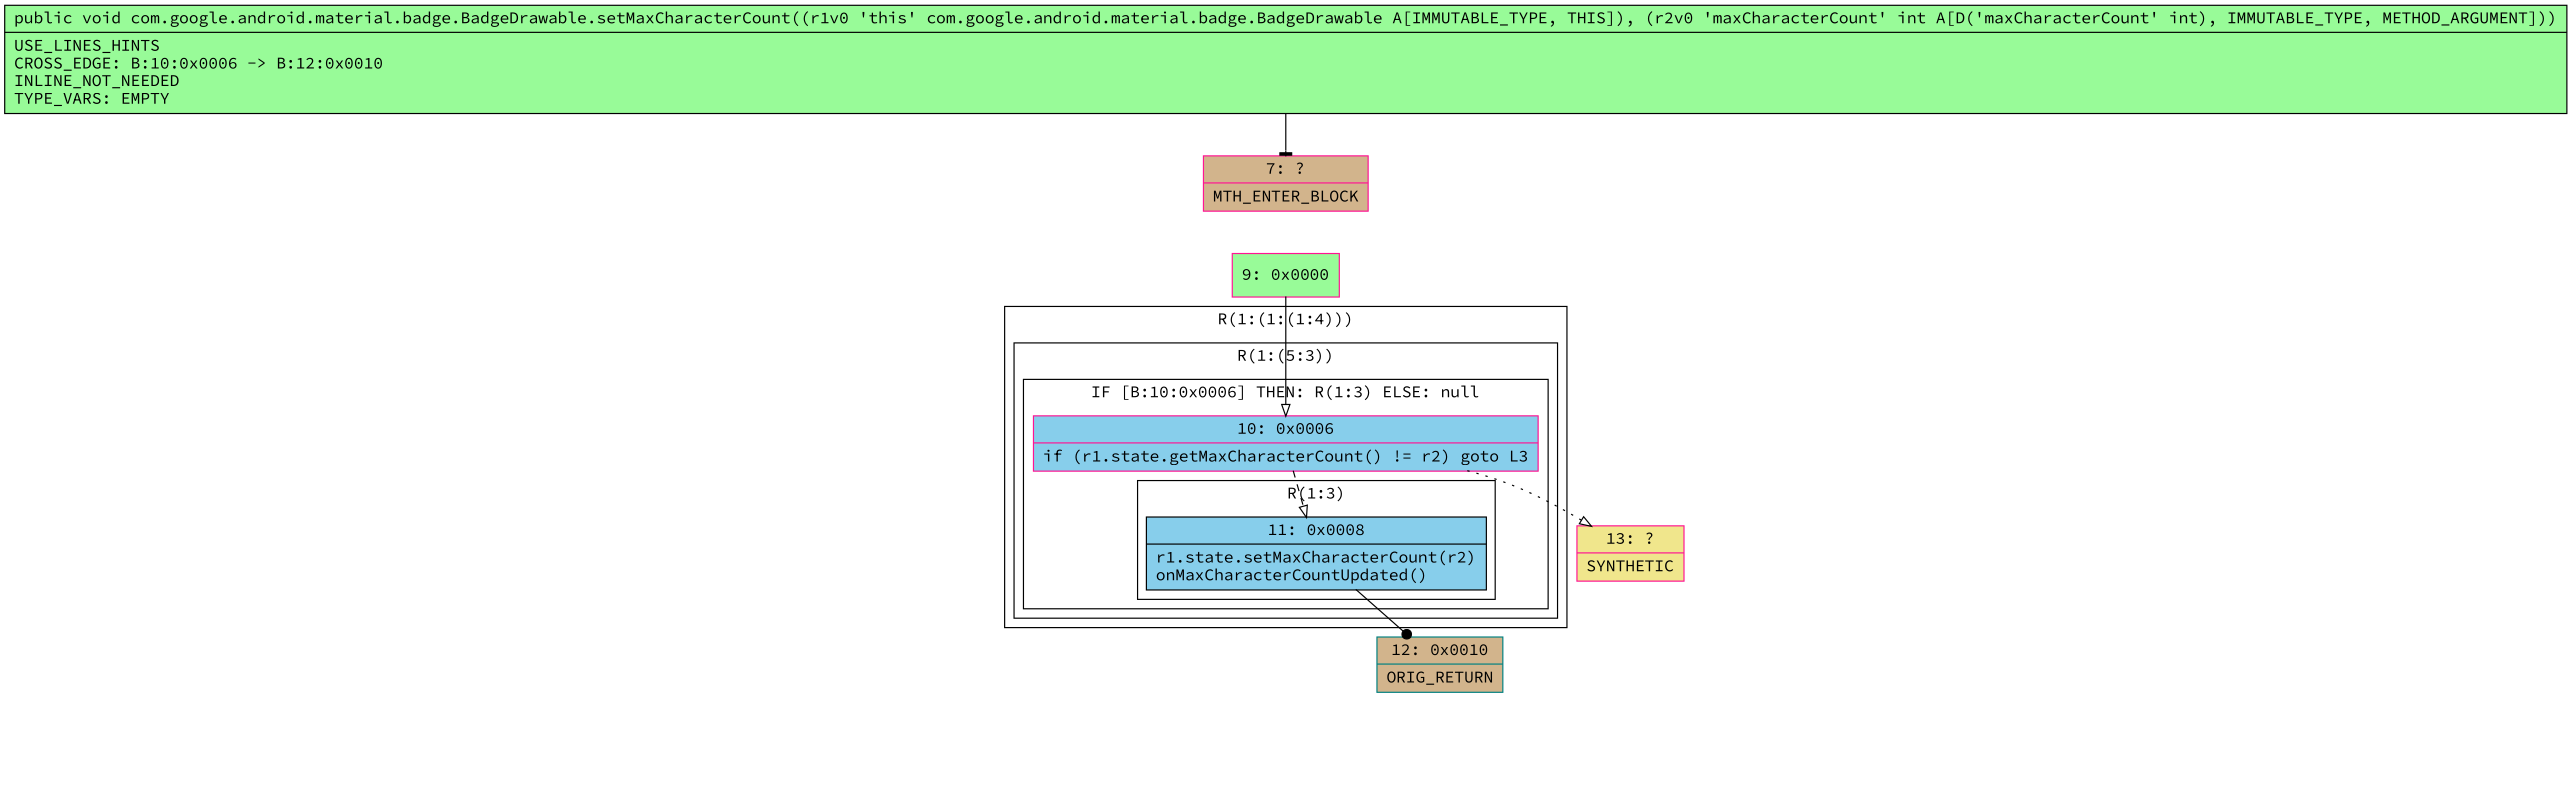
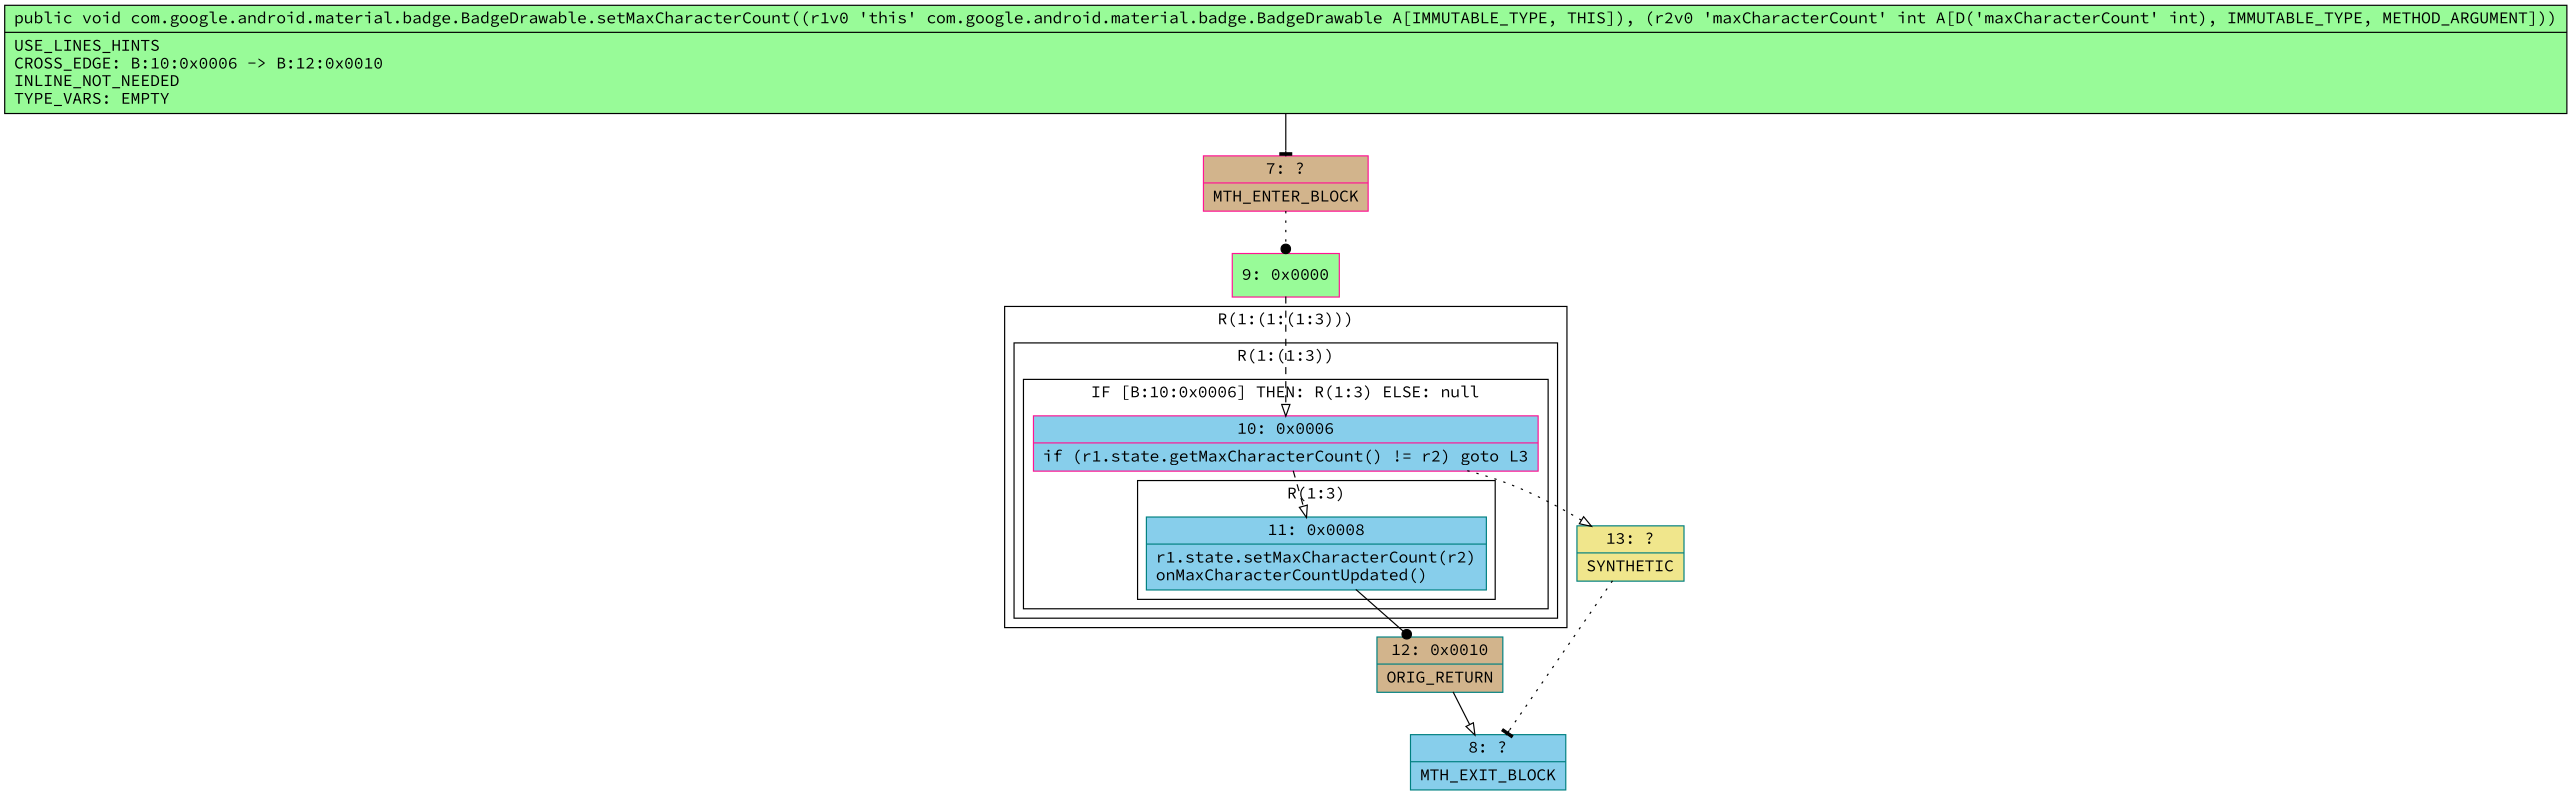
edge "7: ?" -> "9: 0x0000": added
cluster "R(1:(1:(1:4)))": label "R(1:(1:(1:4)))" -> "R(1:(1:(1:3)))"
edge "9: 0x0000" -> "10: 0x0006": style solid -> dashed
cluster "R(1:(5:3))": label "R(1:(5:3))" -> "R(1:(1:3))"
node "11: 0x0008": color black -> teal
node "13: ?": color deeppink -> teal
node "8: ?": added
